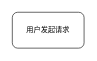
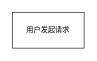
node "用户发起请求": shape rounded rectangle -> rectangle
